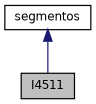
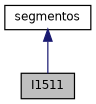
node "I4511": label "I4511" -> "I1511"
